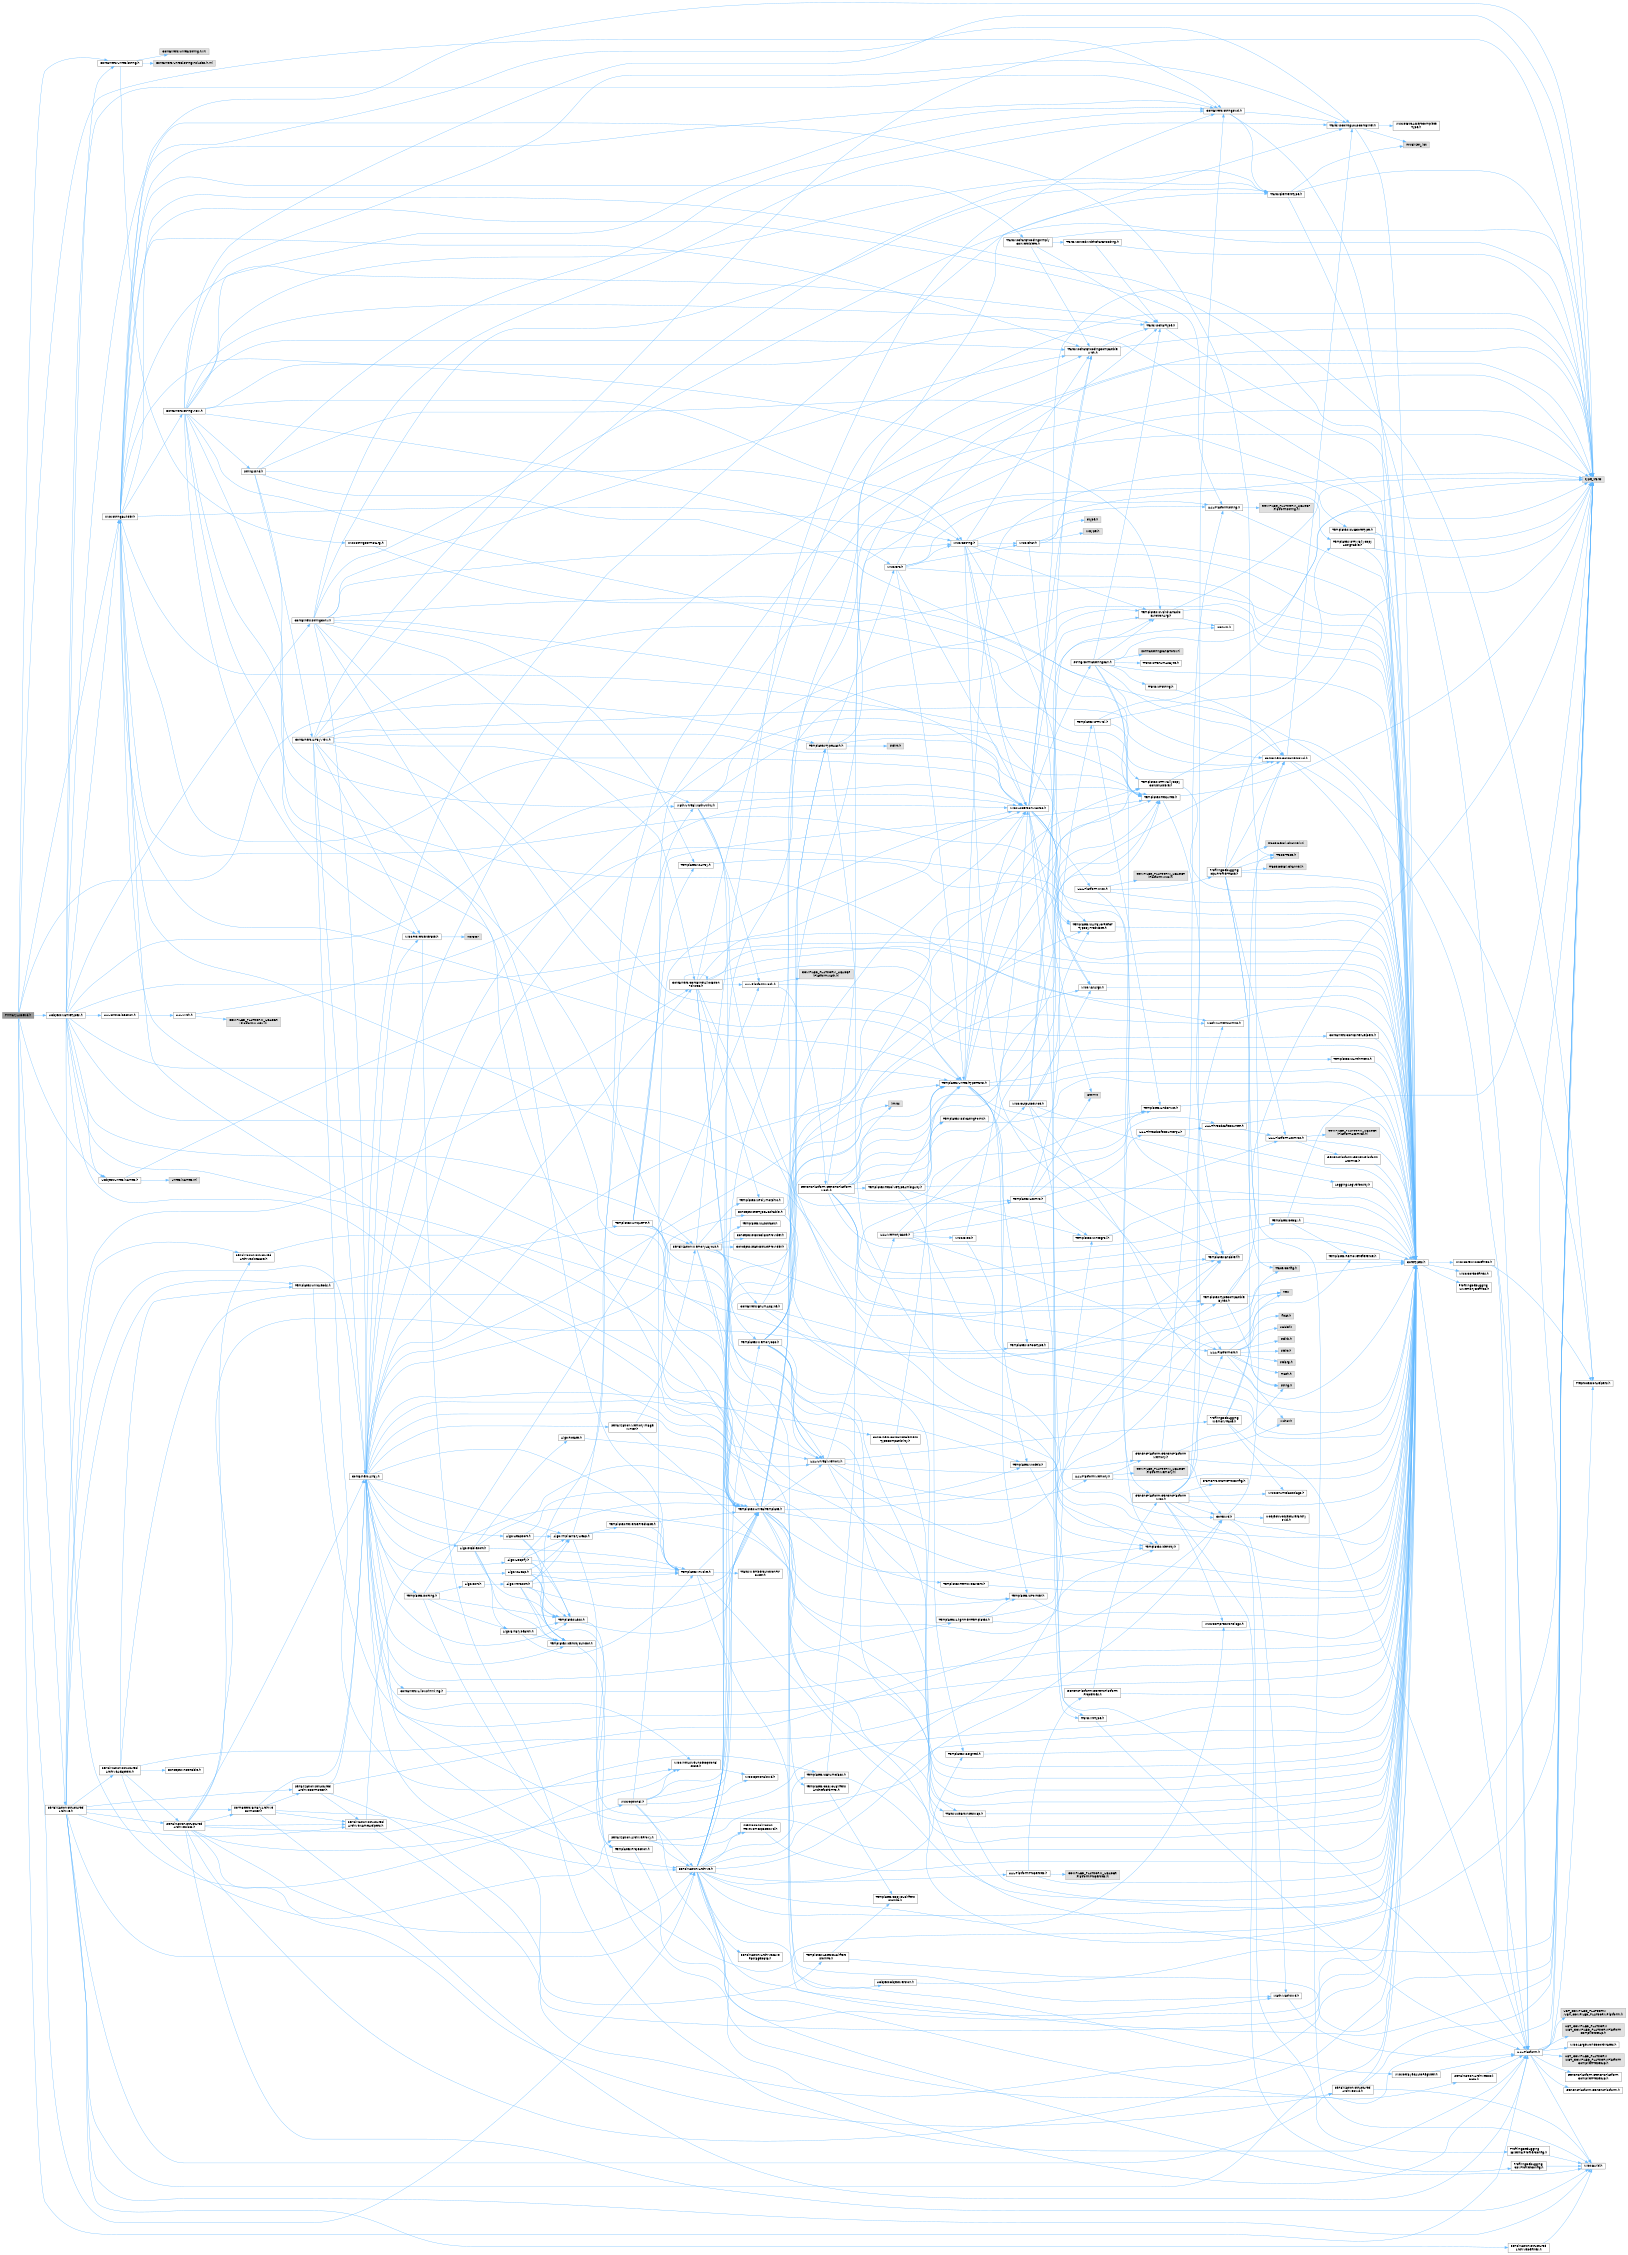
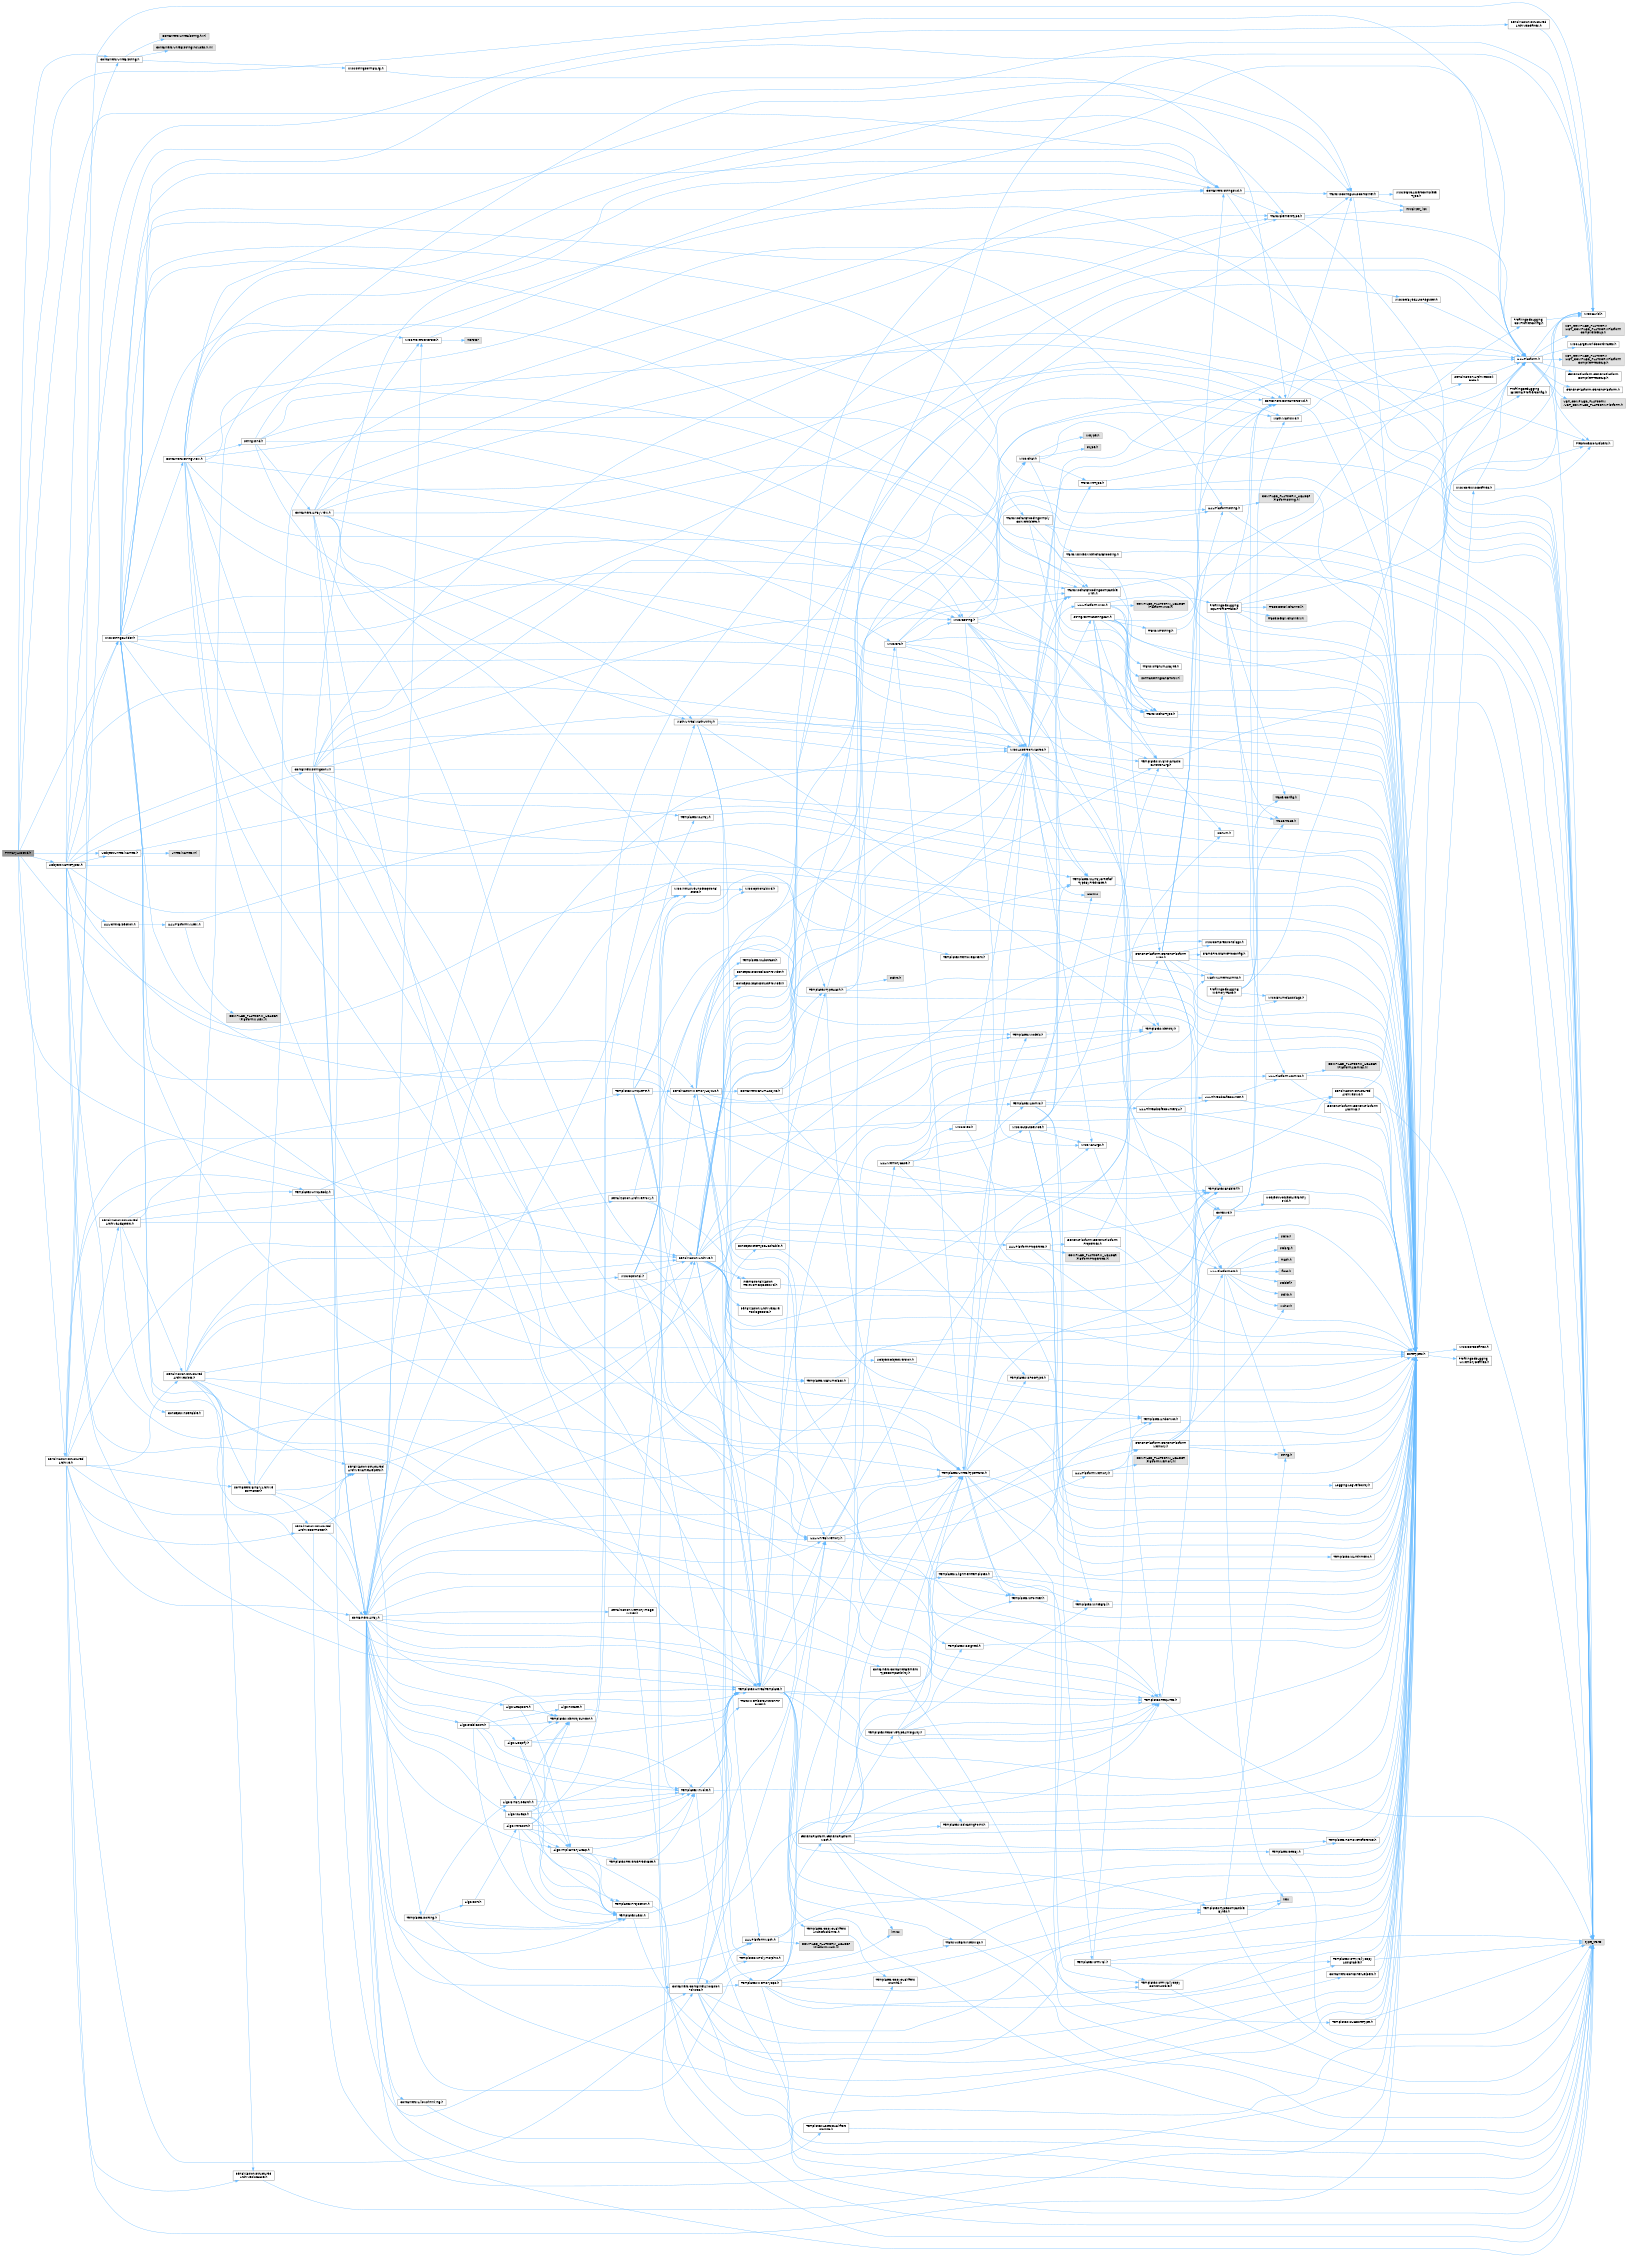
node "HAL/With.h": label "HAL/With.h" -> "HAL/PlatformMutex.h"
edge "Algo/HeapSort.h" -> "Templates/Less.h": now "Algo/Impl/BinaryHeap.h" -> "Templates/Less.h"
